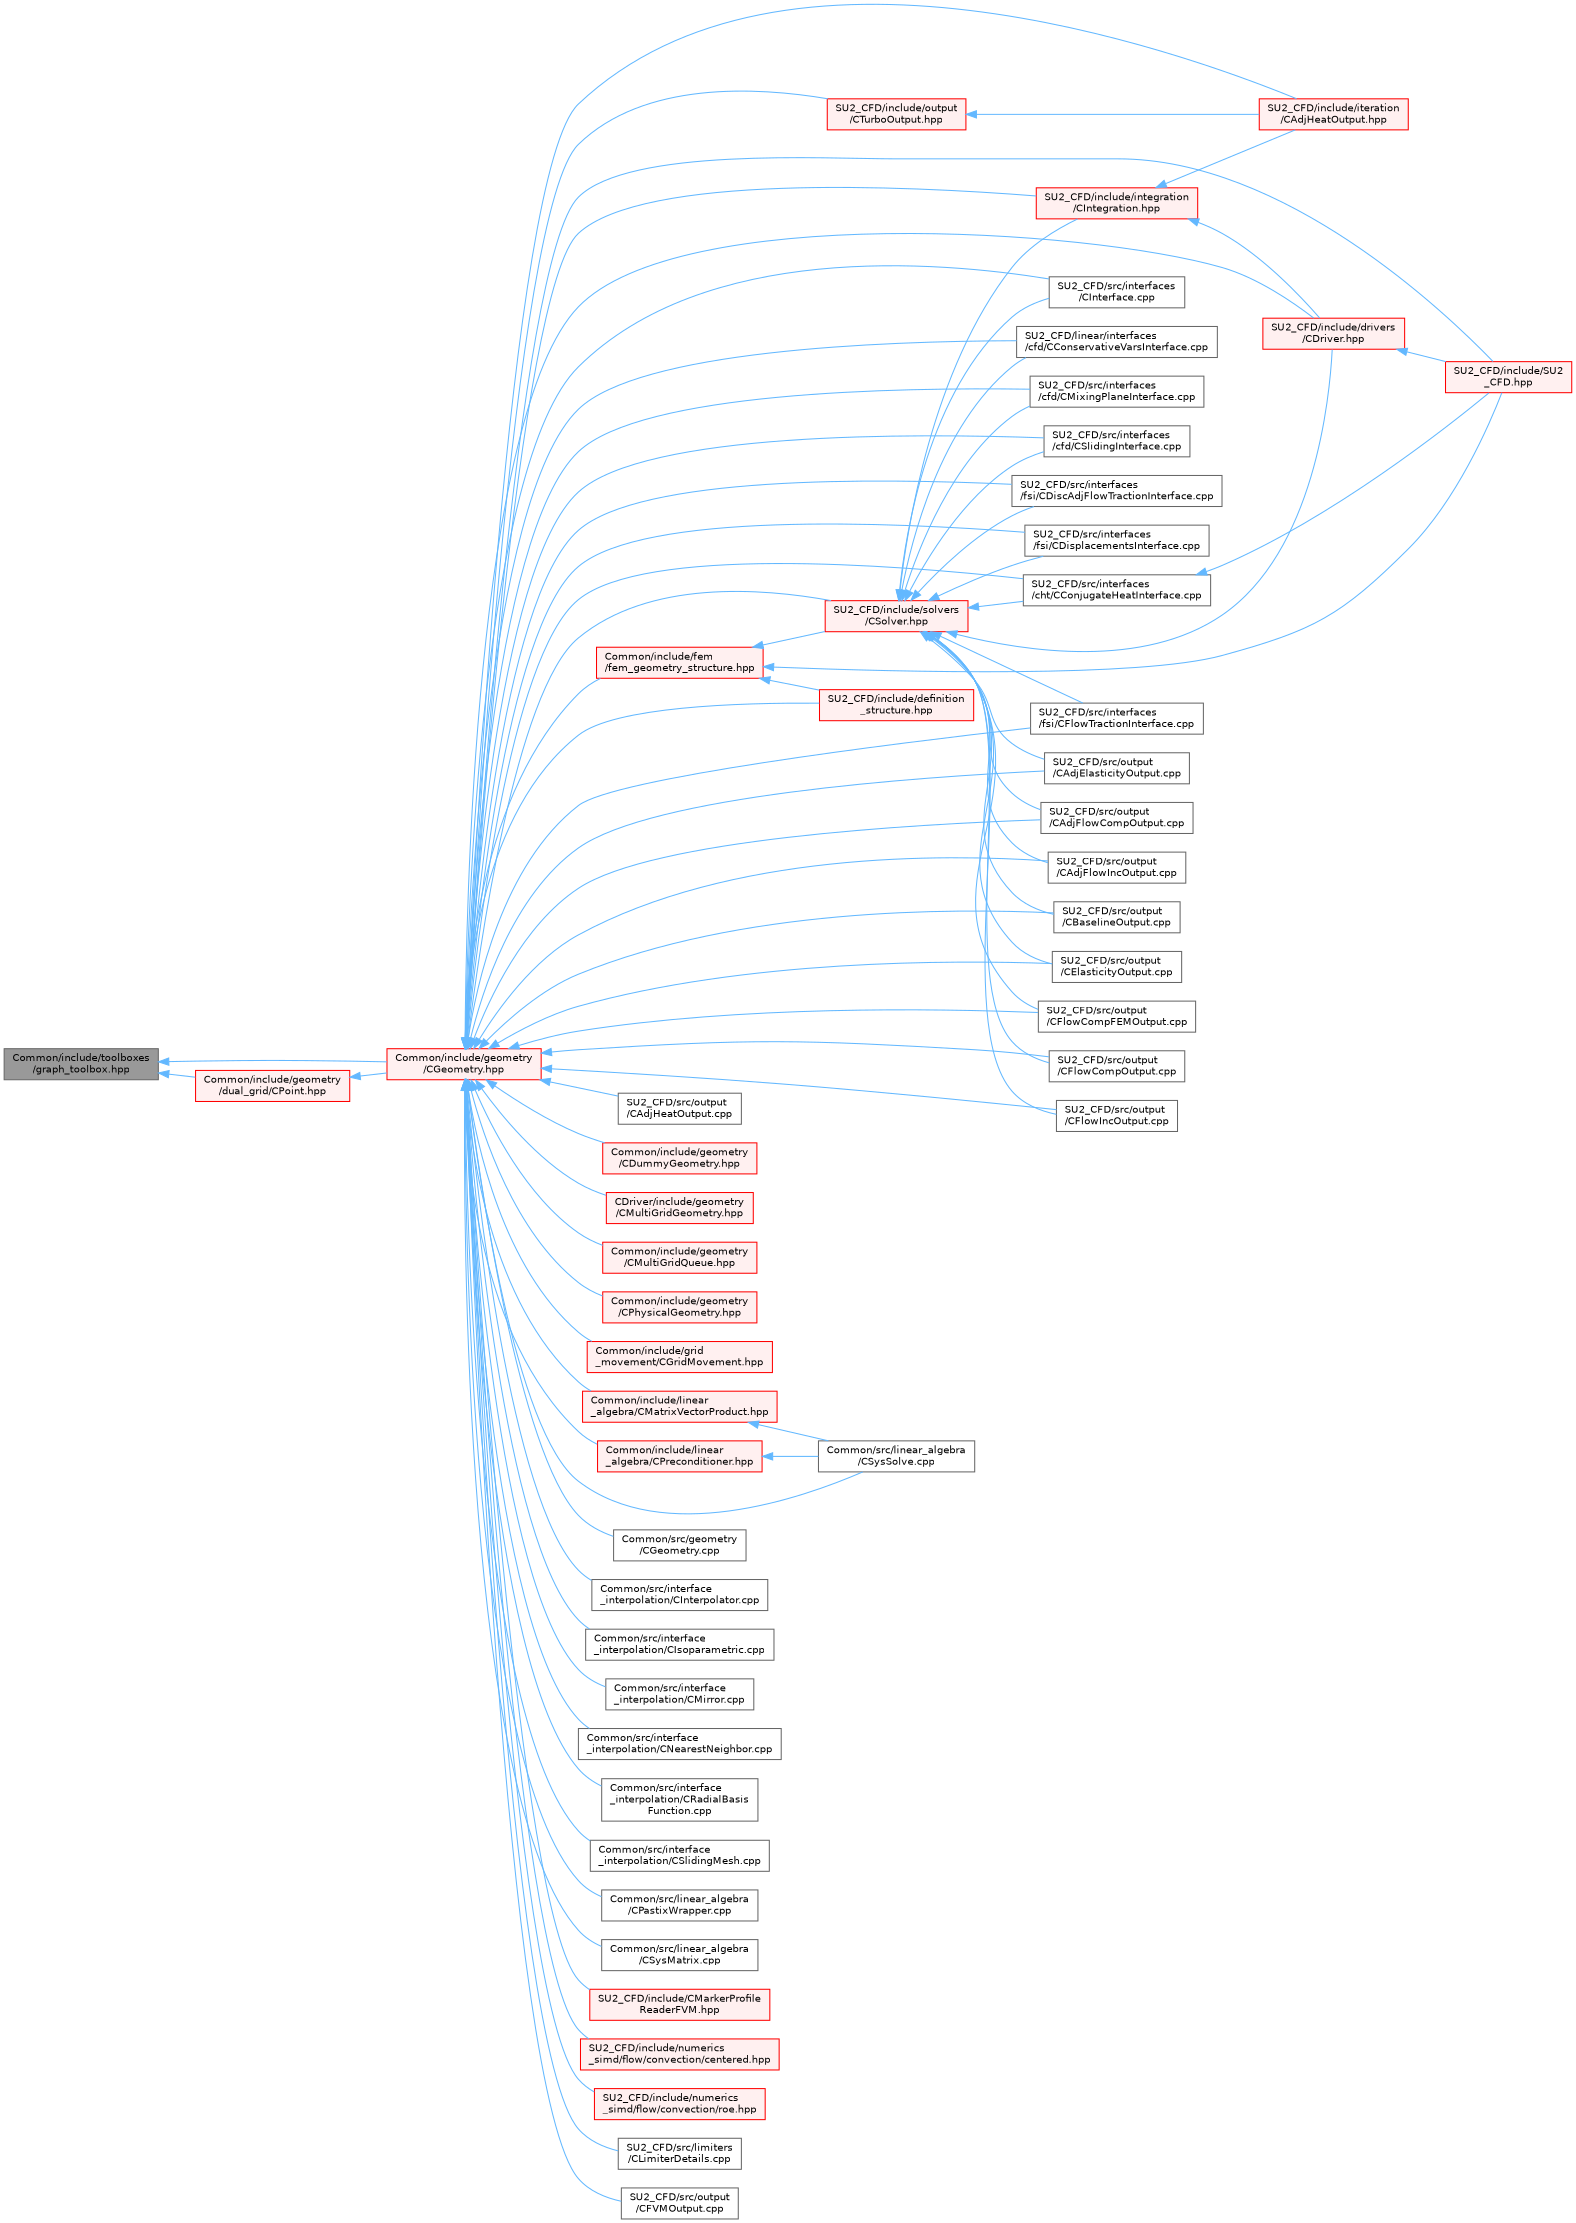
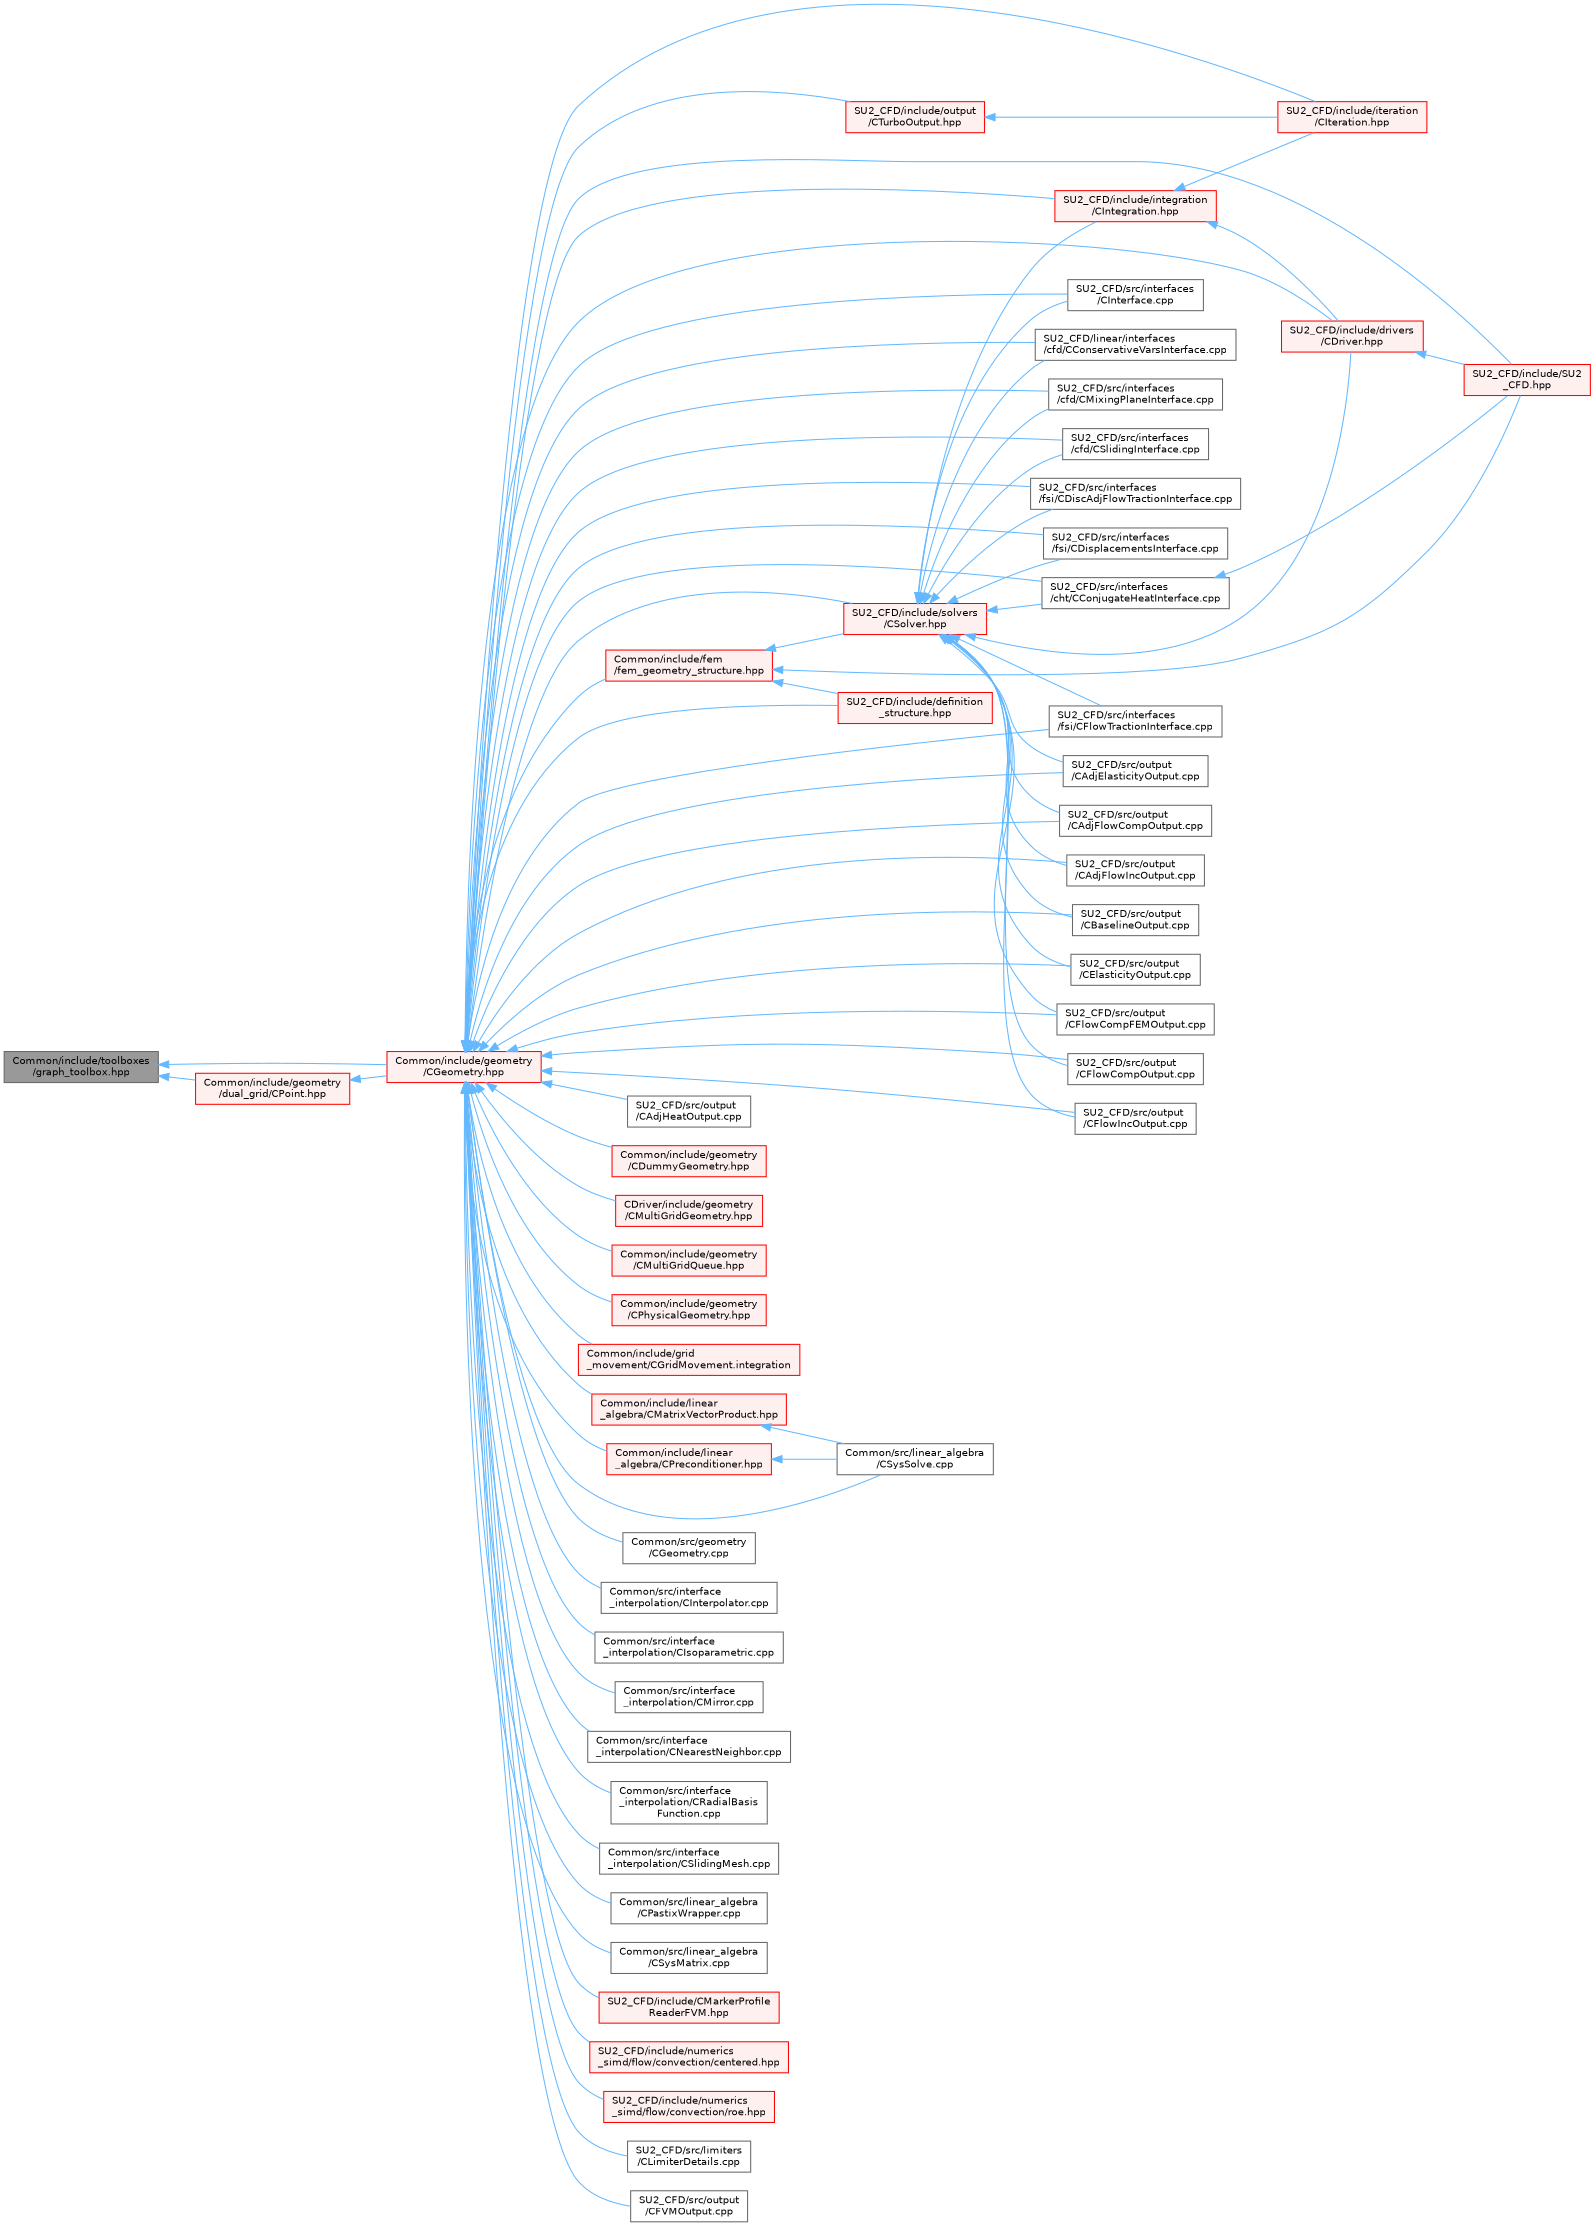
node "SU2_CFD/include/iteration /CAdjHeatOutput.hpp": label "SU2_CFD/include/iteration /CAdjHeatOutput.hpp" -> "SU2_CFD/include/iteration /CIteration.hpp"
node "Common/include/grid _movement/CGridMovement.hpp": label "Common/include/grid _movement/CGridMovement.hpp" -> "Common/include/grid _movement/CGridMovement.integration"
